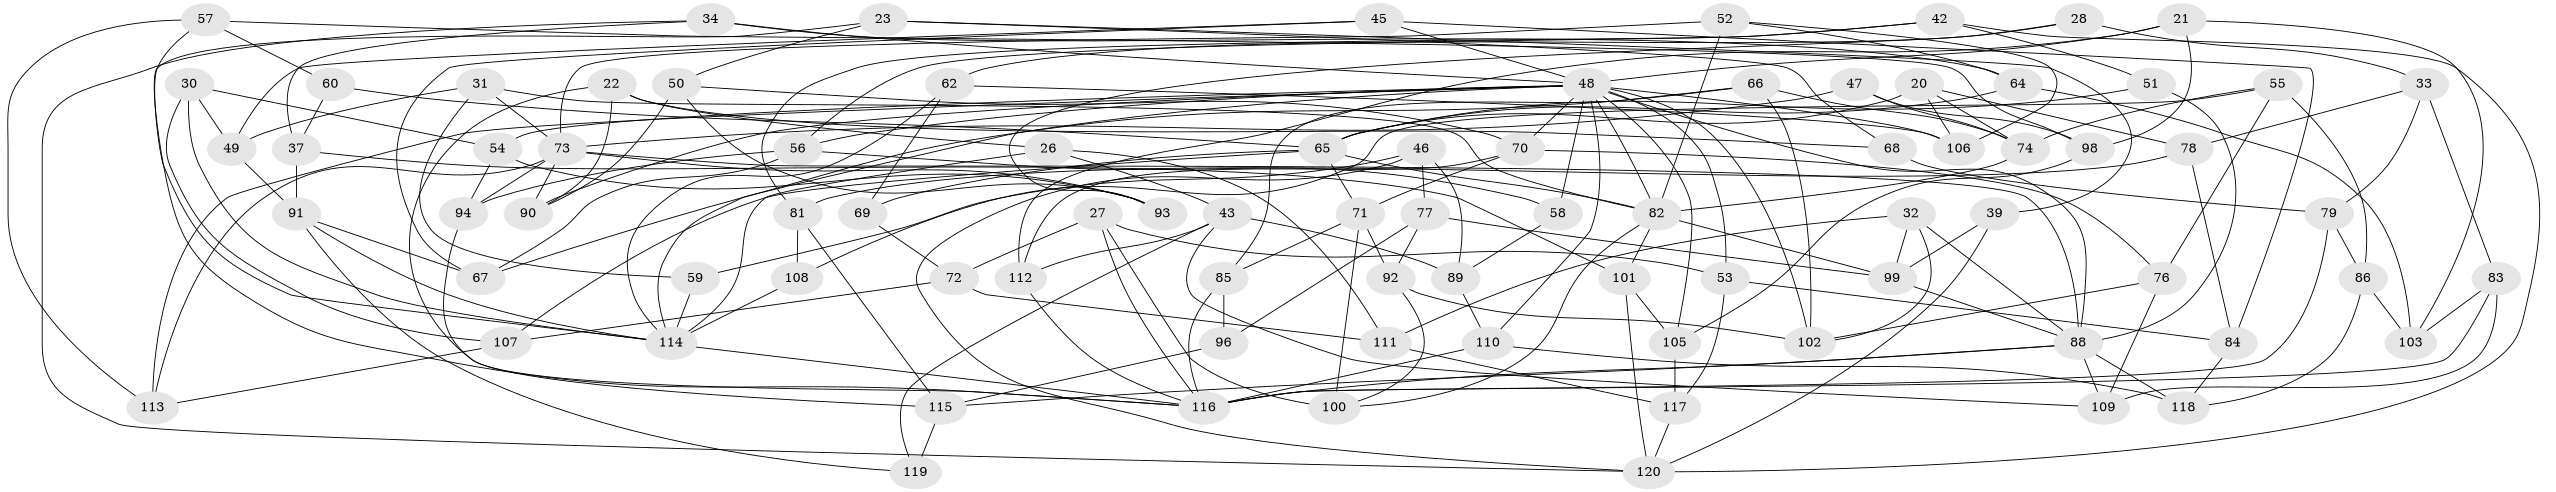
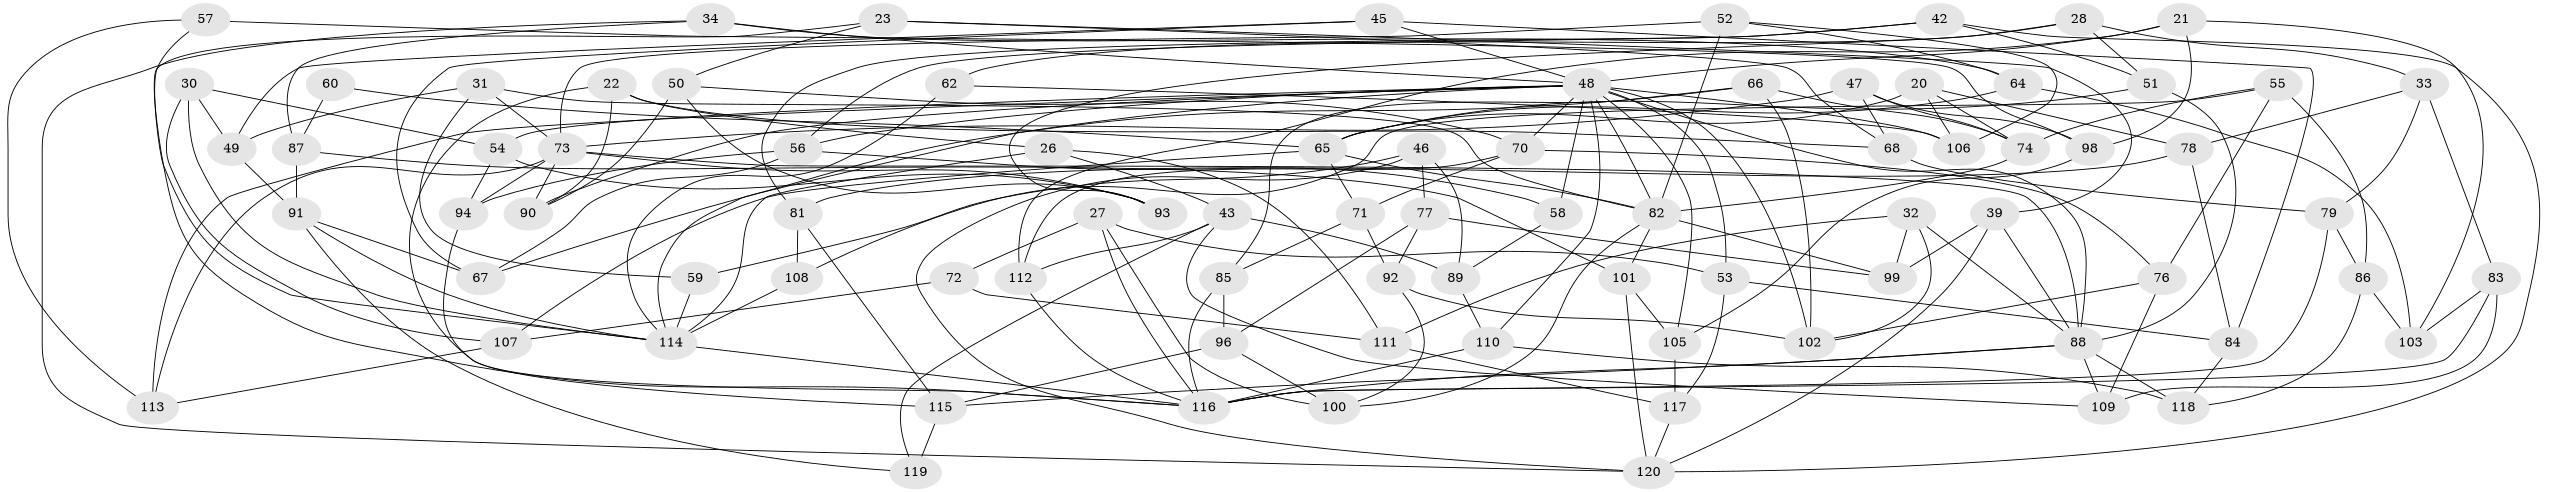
edge "28" -- "51": added
edge "57" -- "60": removed
edge "47" -- "68": added
node "37": label "37" -> "87"
node "69": removed
edge "99" -- "88": now "39" -- "88"
edge "71" -- "100": now "96" -- "100"
